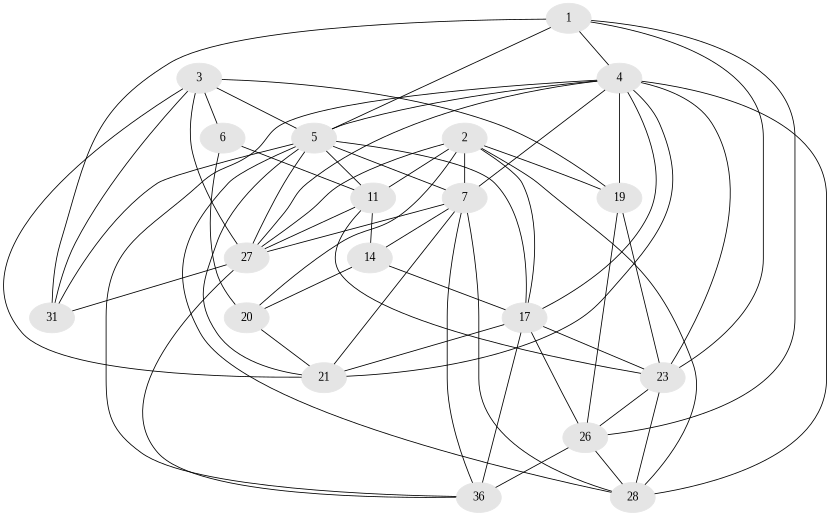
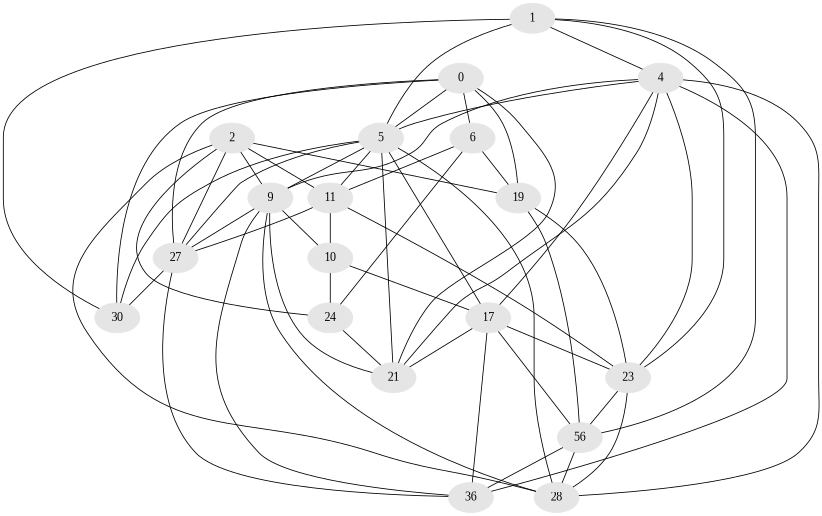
node "3": label "3" -> "0"
edge "4" -- "27": removed
edge "4" -- "19": now "6" -- "19"
node "7": label "7" -> "9"
edge "2" -- "17": removed
node "14": label "14" -> "10"
node "31": label "31" -> "30"
node "20": label "20" -> "24"
node "26": label "26" -> "56"
